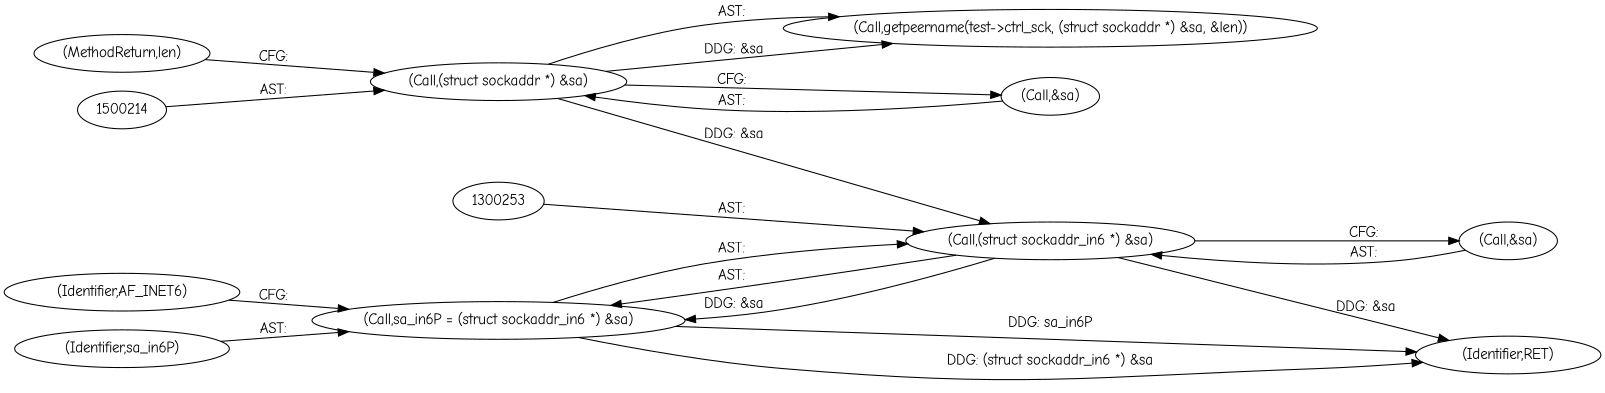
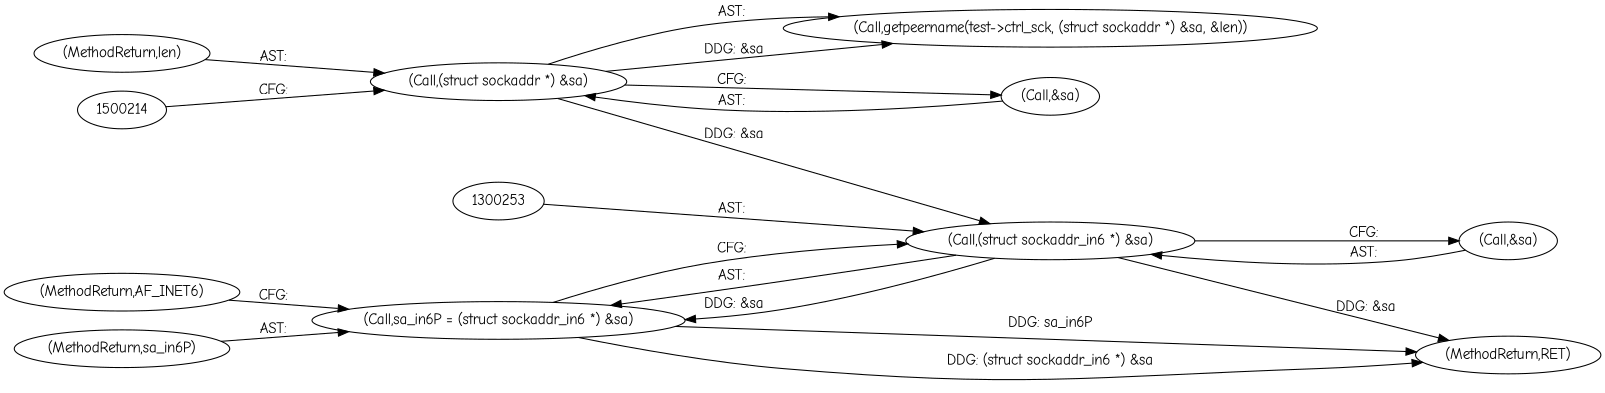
edge "(MethodReturn,len)" -> "(Call,(struct sockaddr *) &sa)": label "CFG: " -> "AST: "
edge "1500214" -> "(Call,(struct sockaddr *) &sa)": label "AST: " -> "CFG: "
edge "(Call,sa_in6P = (struct sockaddr_in6 *) &sa)" -> "(Call,(struct sockaddr_in6 *) &sa)": label "AST: " -> "CFG: "
node "(Identifier,AF_INET6)": label "(Identifier,AF_INET6)" -> "(MethodReturn,AF_INET6)"
node "(Identifier,sa_in6P)": label "(Identifier,sa_in6P)" -> "(MethodReturn,sa_in6P)"
node "(Identifier,RET)": label "(Identifier,RET)" -> "(MethodReturn,RET)"
